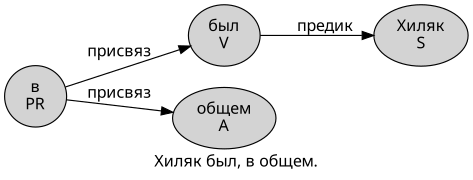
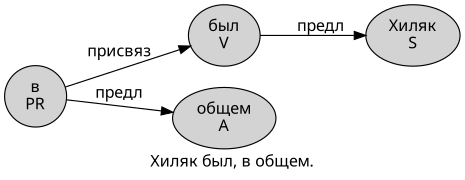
edge "был V" -> "Хиляк S": label "предик" -> "предл"
edge "в PR" -> "общем A": label "присвяз" -> "предл"
